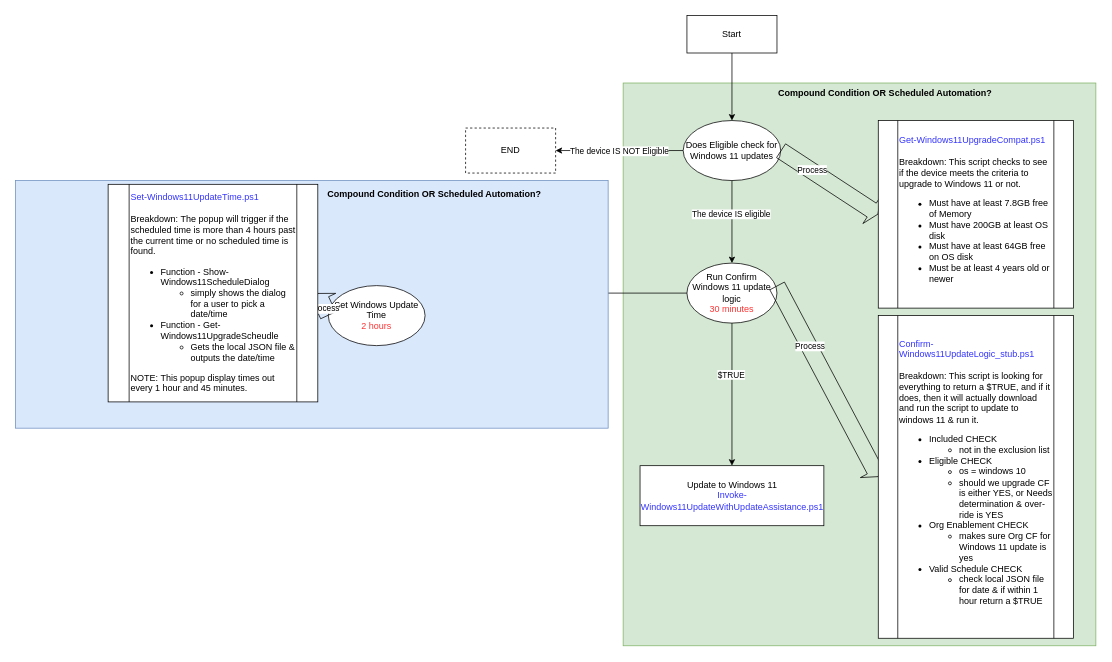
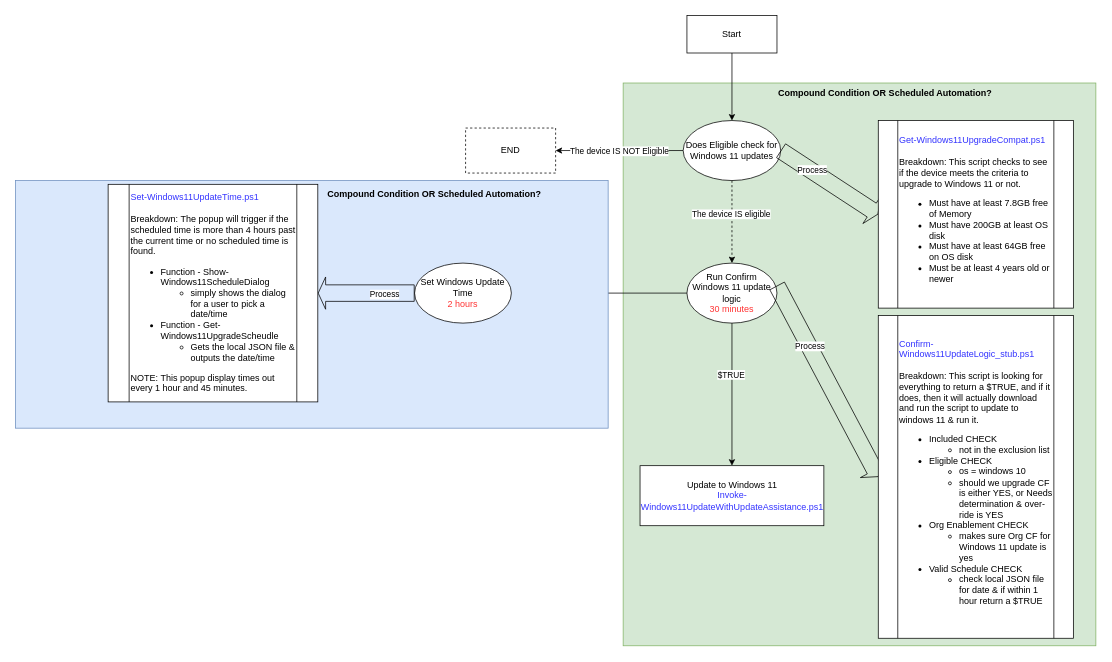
edge "Does Eligible check for Windows 11 updates" -> "Run Confirm Windows 11 update logic 30 minutes": style solid -> dashed
node "Set Windows Update Time 2 hours": moved (377, 315) -> (463, 293)
